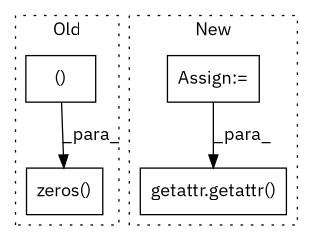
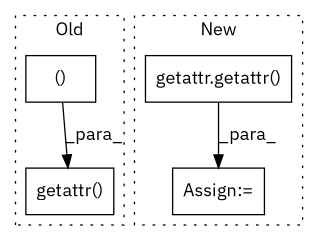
edge "Assign:=" -> "getattr.getattr()": reversed
node "zeros()": label "zeros()" -> "getattr()"
